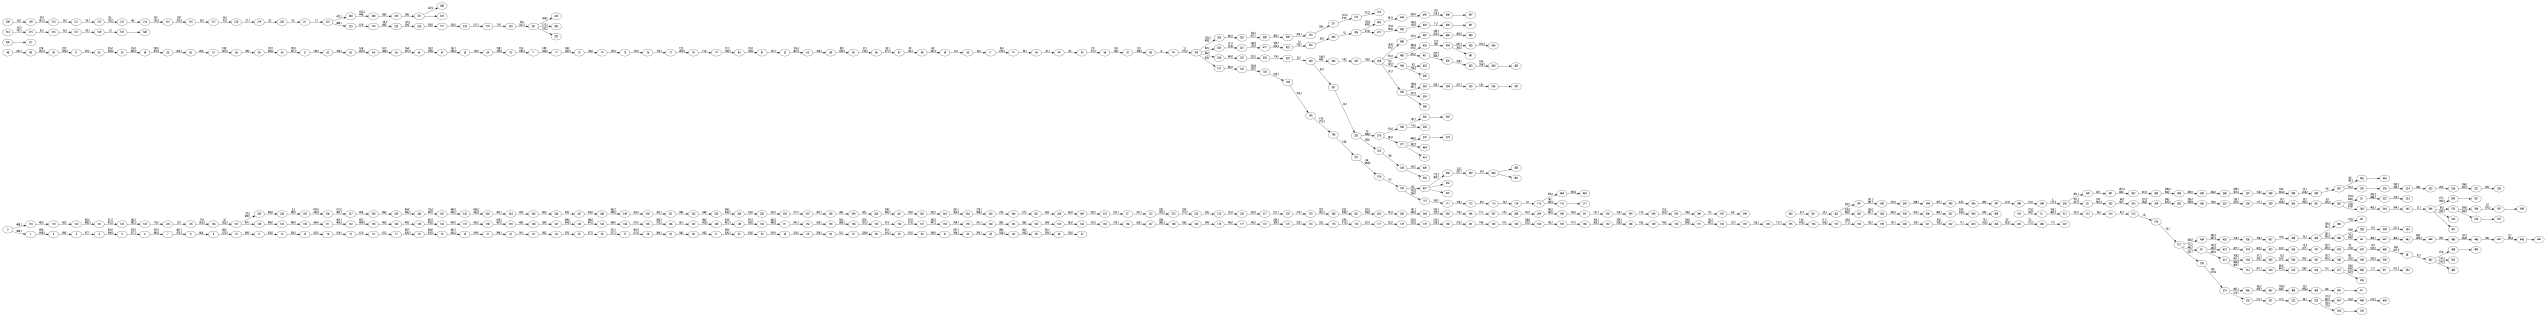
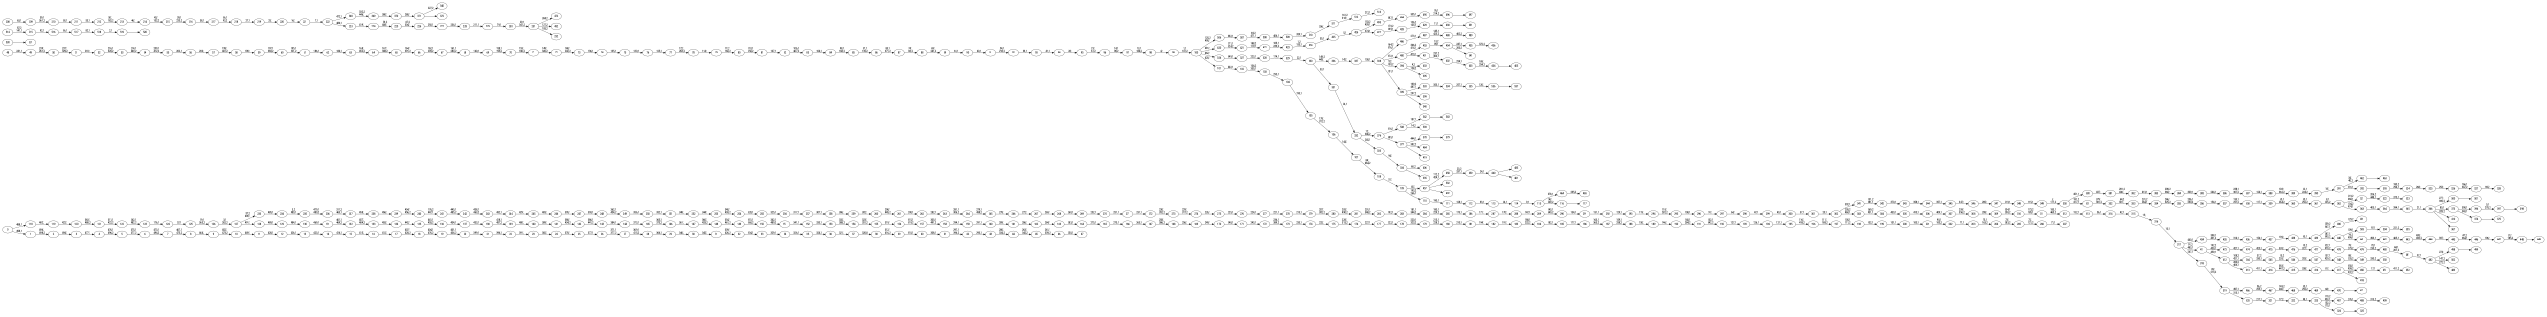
node "299": added
edge "309" -> "310": added, label "204,1 208,2"
